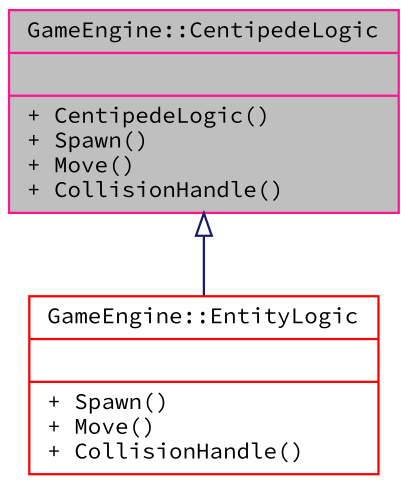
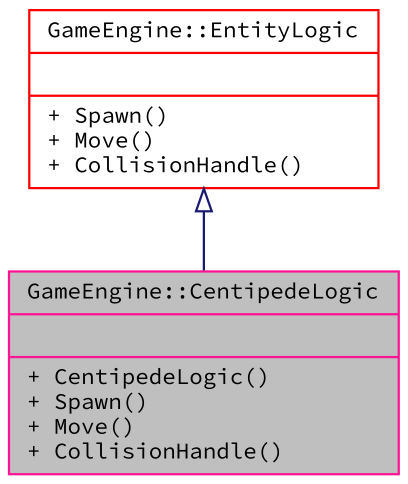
edge "GameEngine::EntityLogic" -> "GameEngine::CentipedeLogic": reversed
